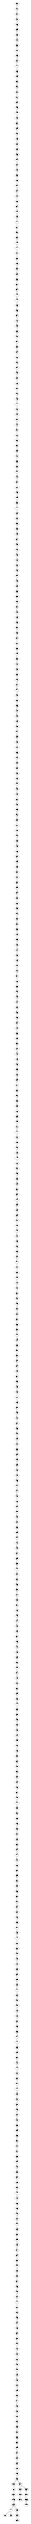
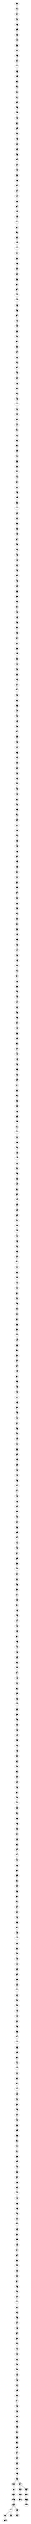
node "n279": added
node "n291": removed
